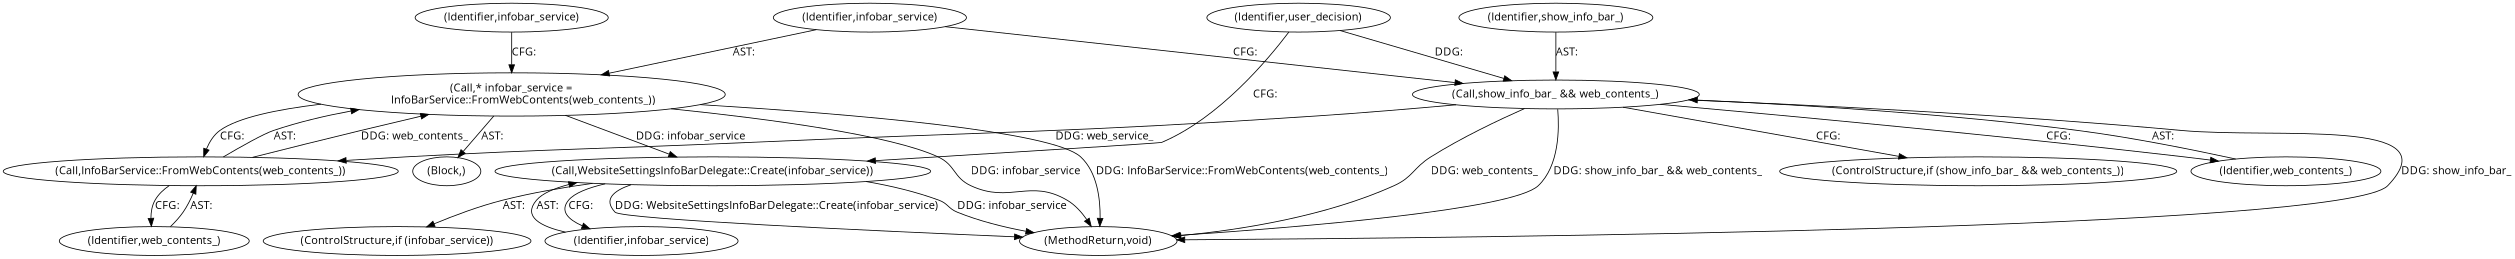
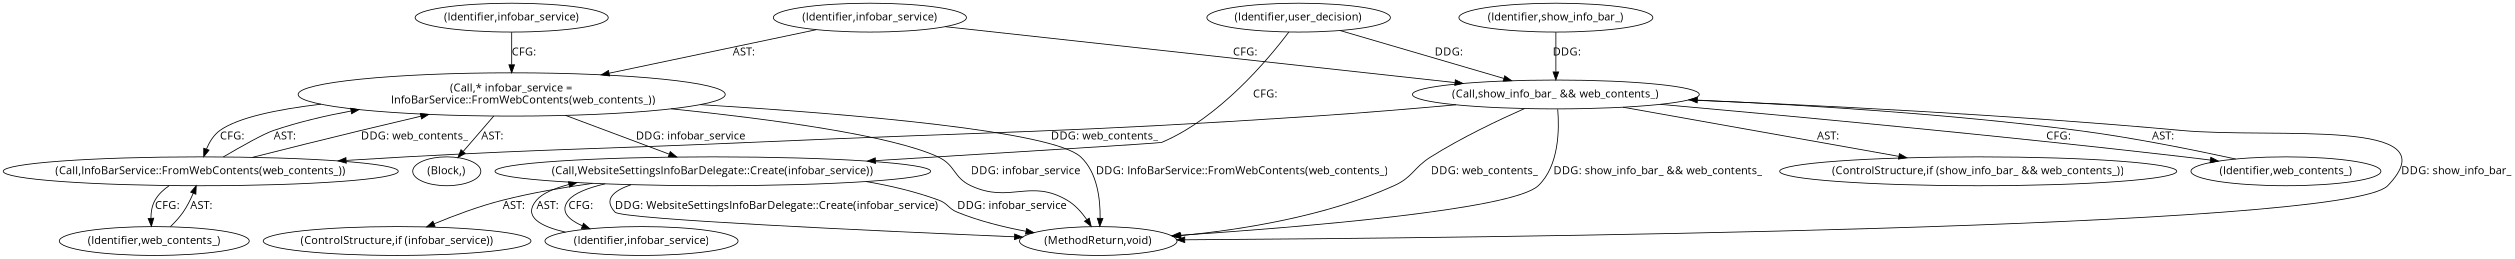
edge "(Identifier,show_info_bar_)" -> "(Call,show_info_bar_ && web_contents_)": label "AST: " -> "DDG: "
edge "(Call,show_info_bar_ && web_contents_)" -> "(Call,InfoBarService::FromWebContents(web_contents_))": label "DDG: web_service_" -> "DDG: web_contents_"
edge "(Call,show_info_bar_ && web_contents_)" -> "(ControlStructure,if (show_info_bar_ && web_contents_))": label "CFG: " -> "AST: "
